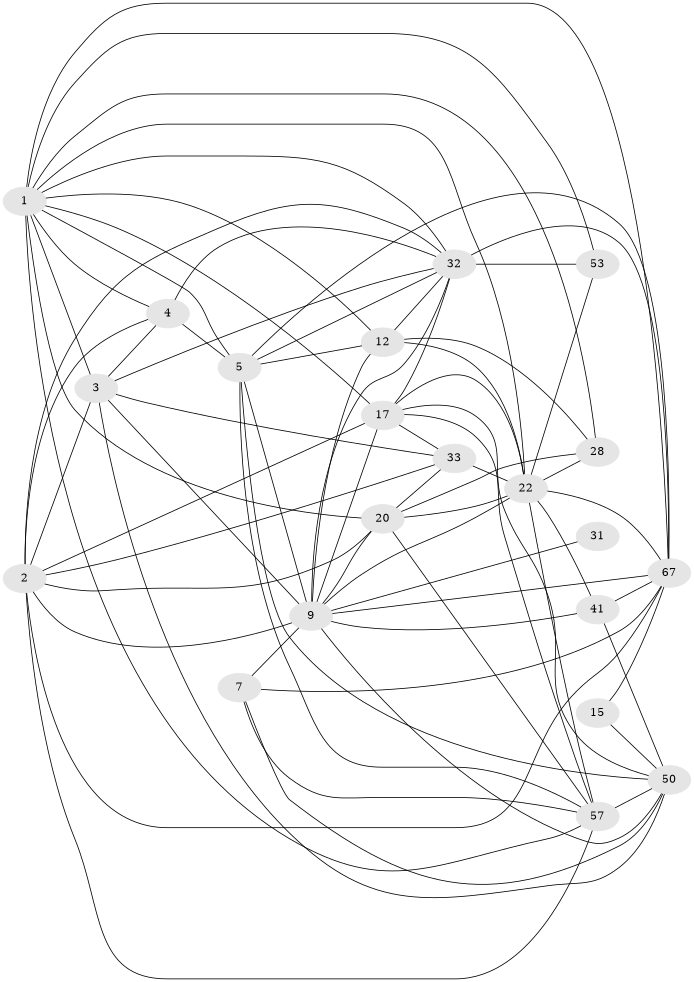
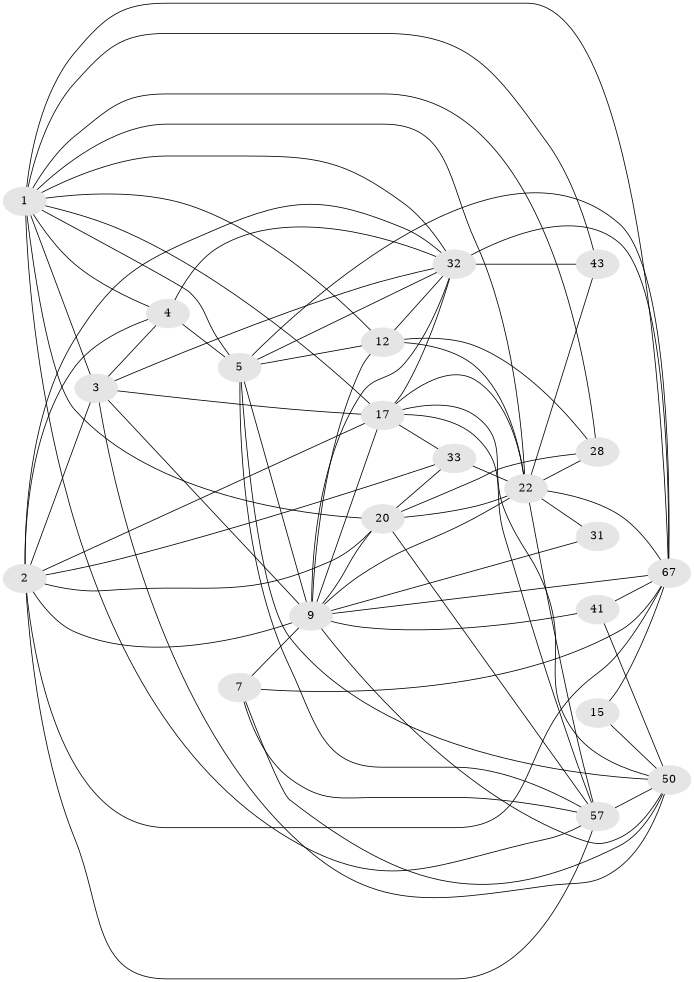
node "53": label "53" -> "43"
edge "3" -- "33": now "3" -- "17"
edge "22" -- "41": now "22" -- "31"
